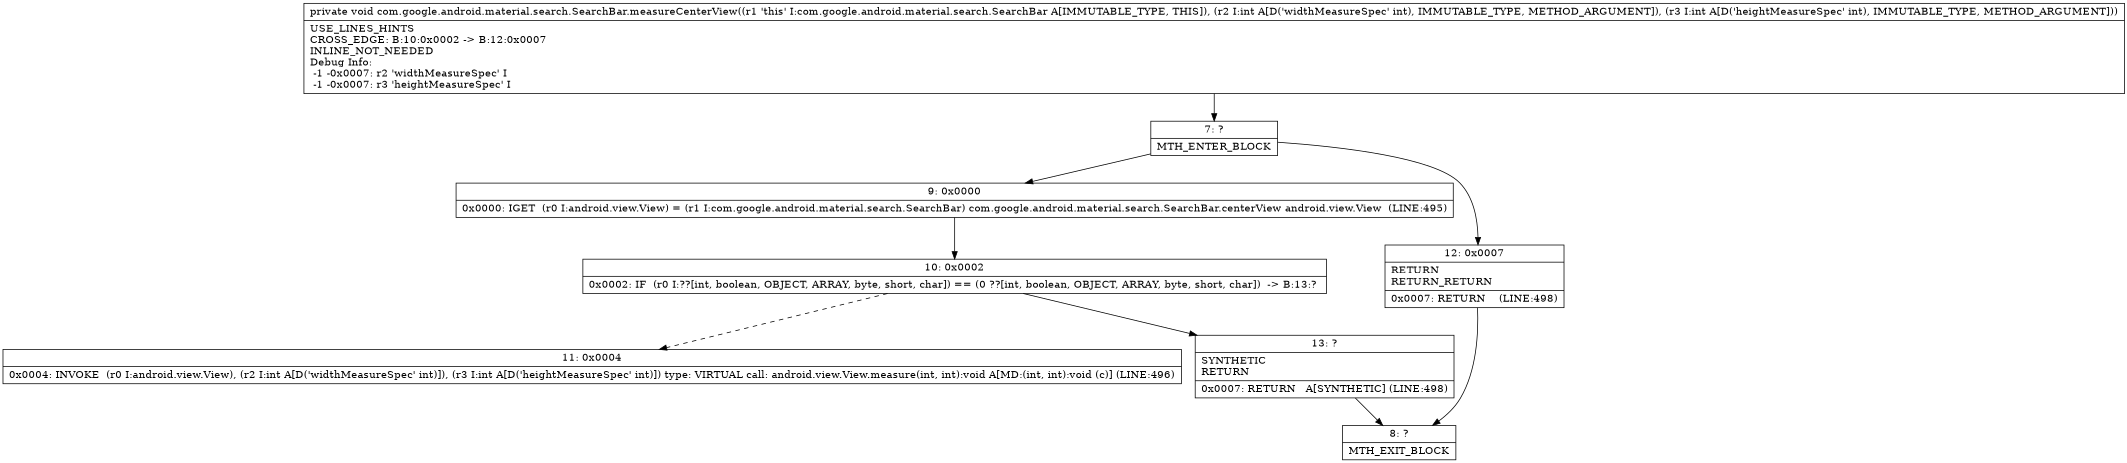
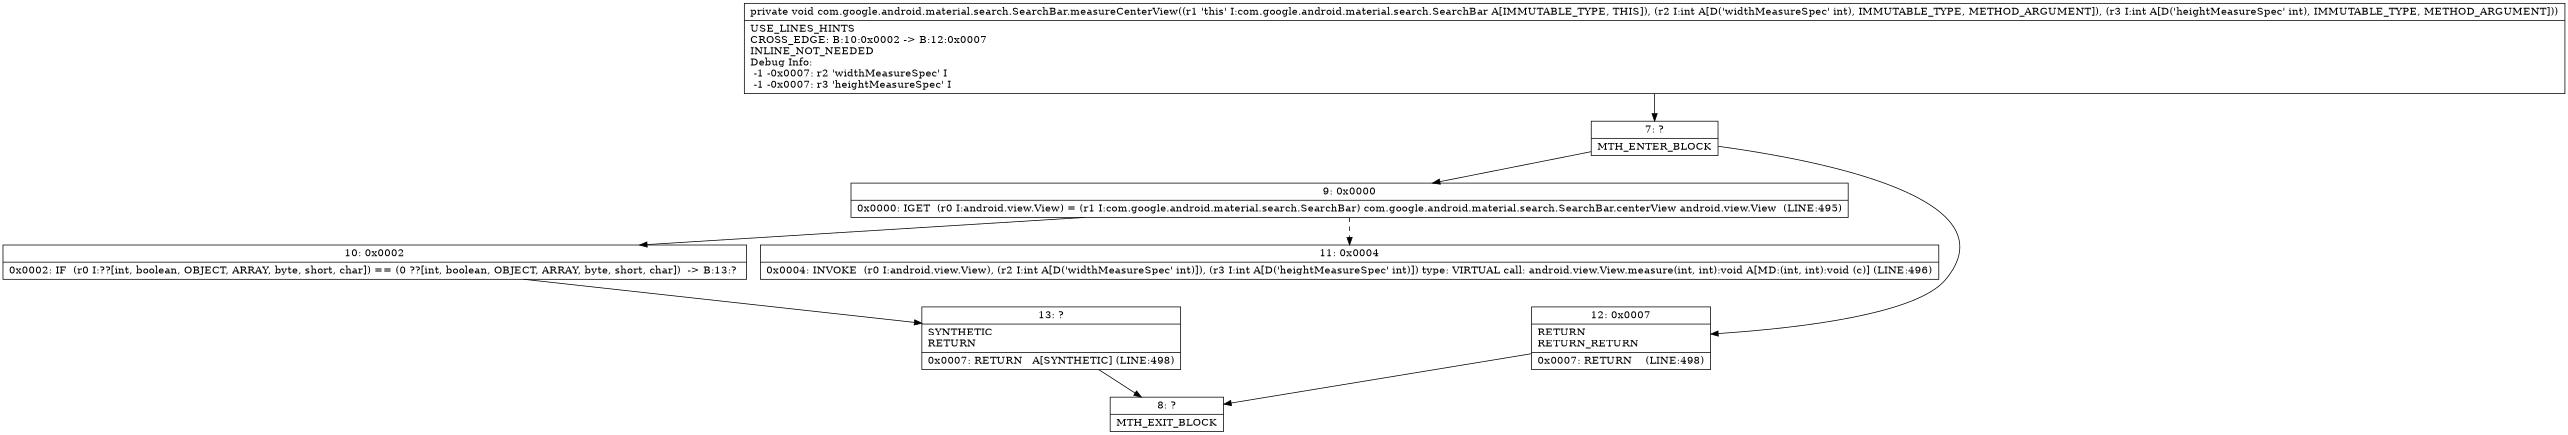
edge "10: 0x0002" -> "11: 0x0004": now "9: 0x0000" -> "11: 0x0004"
